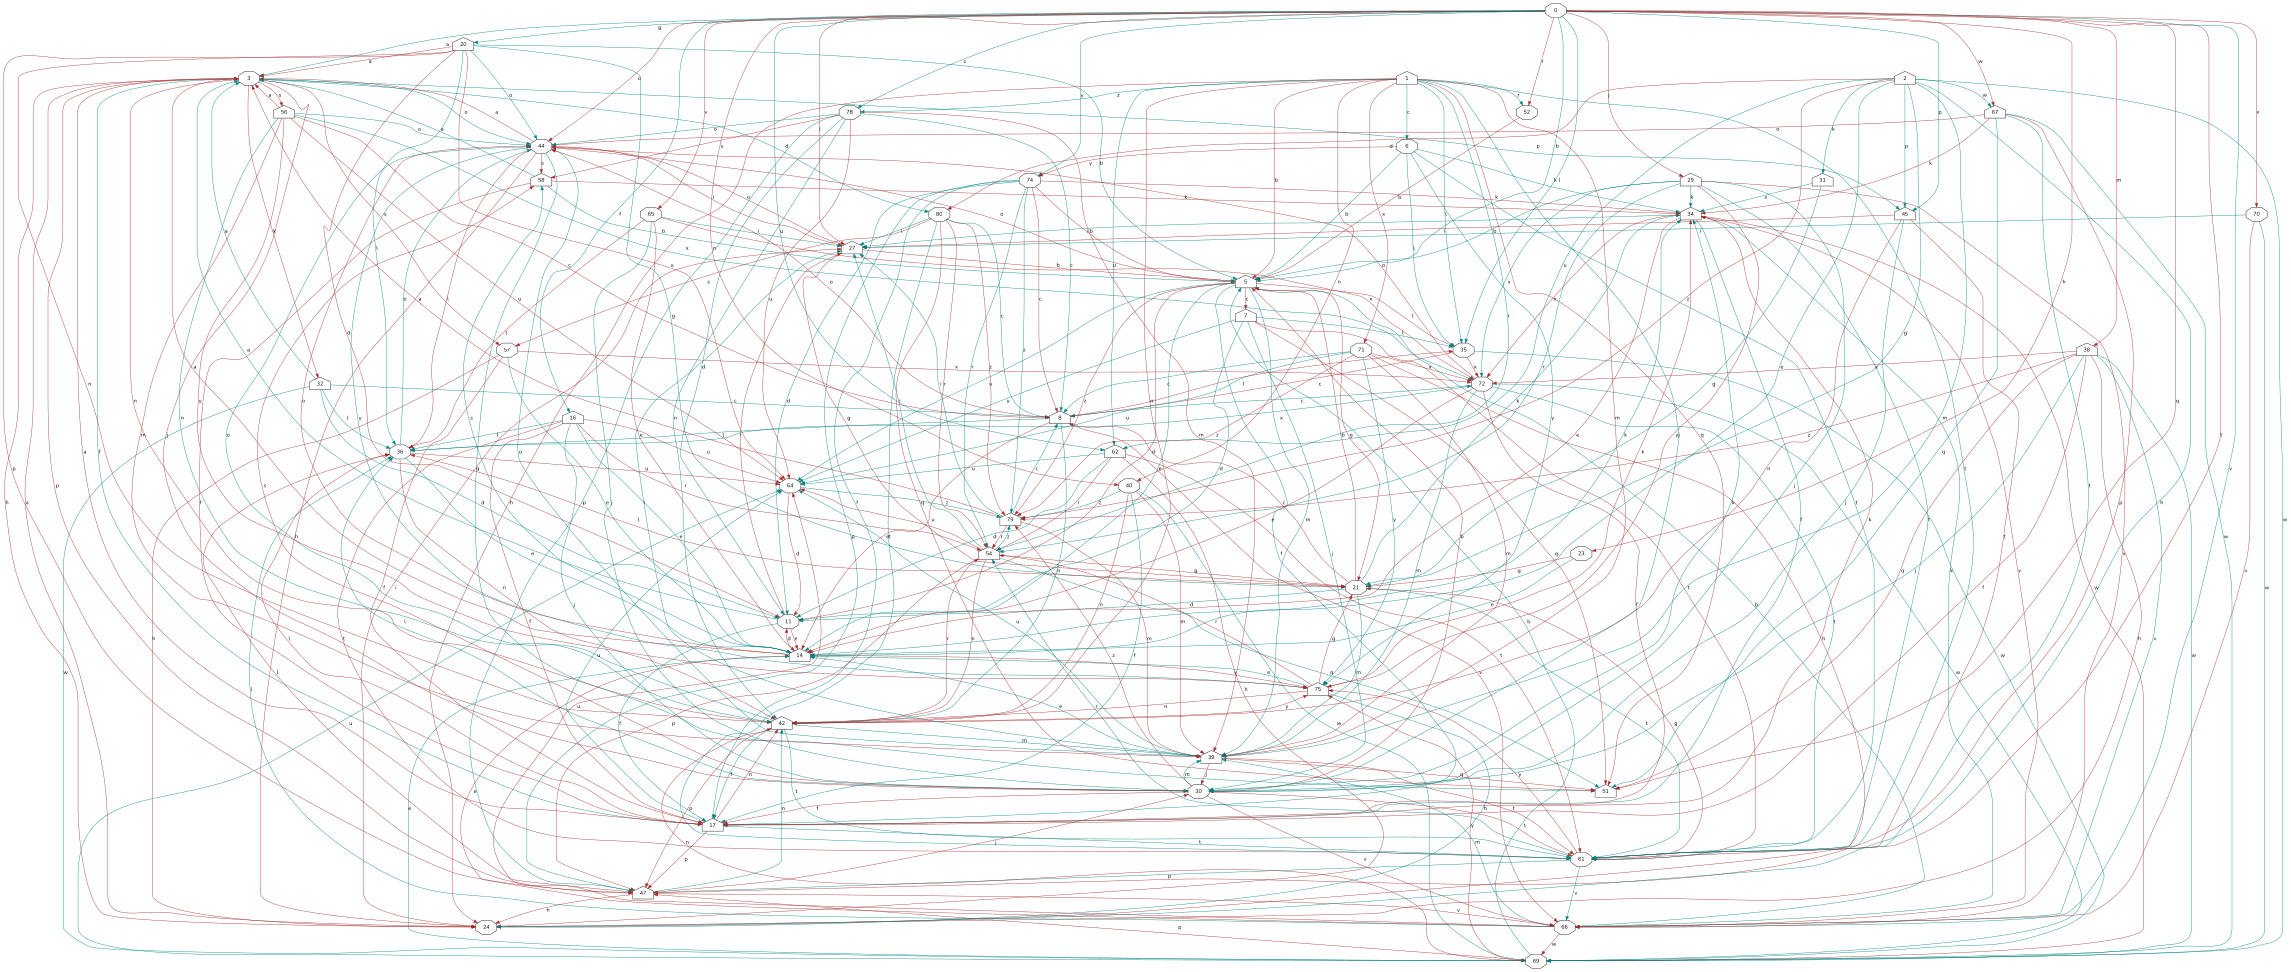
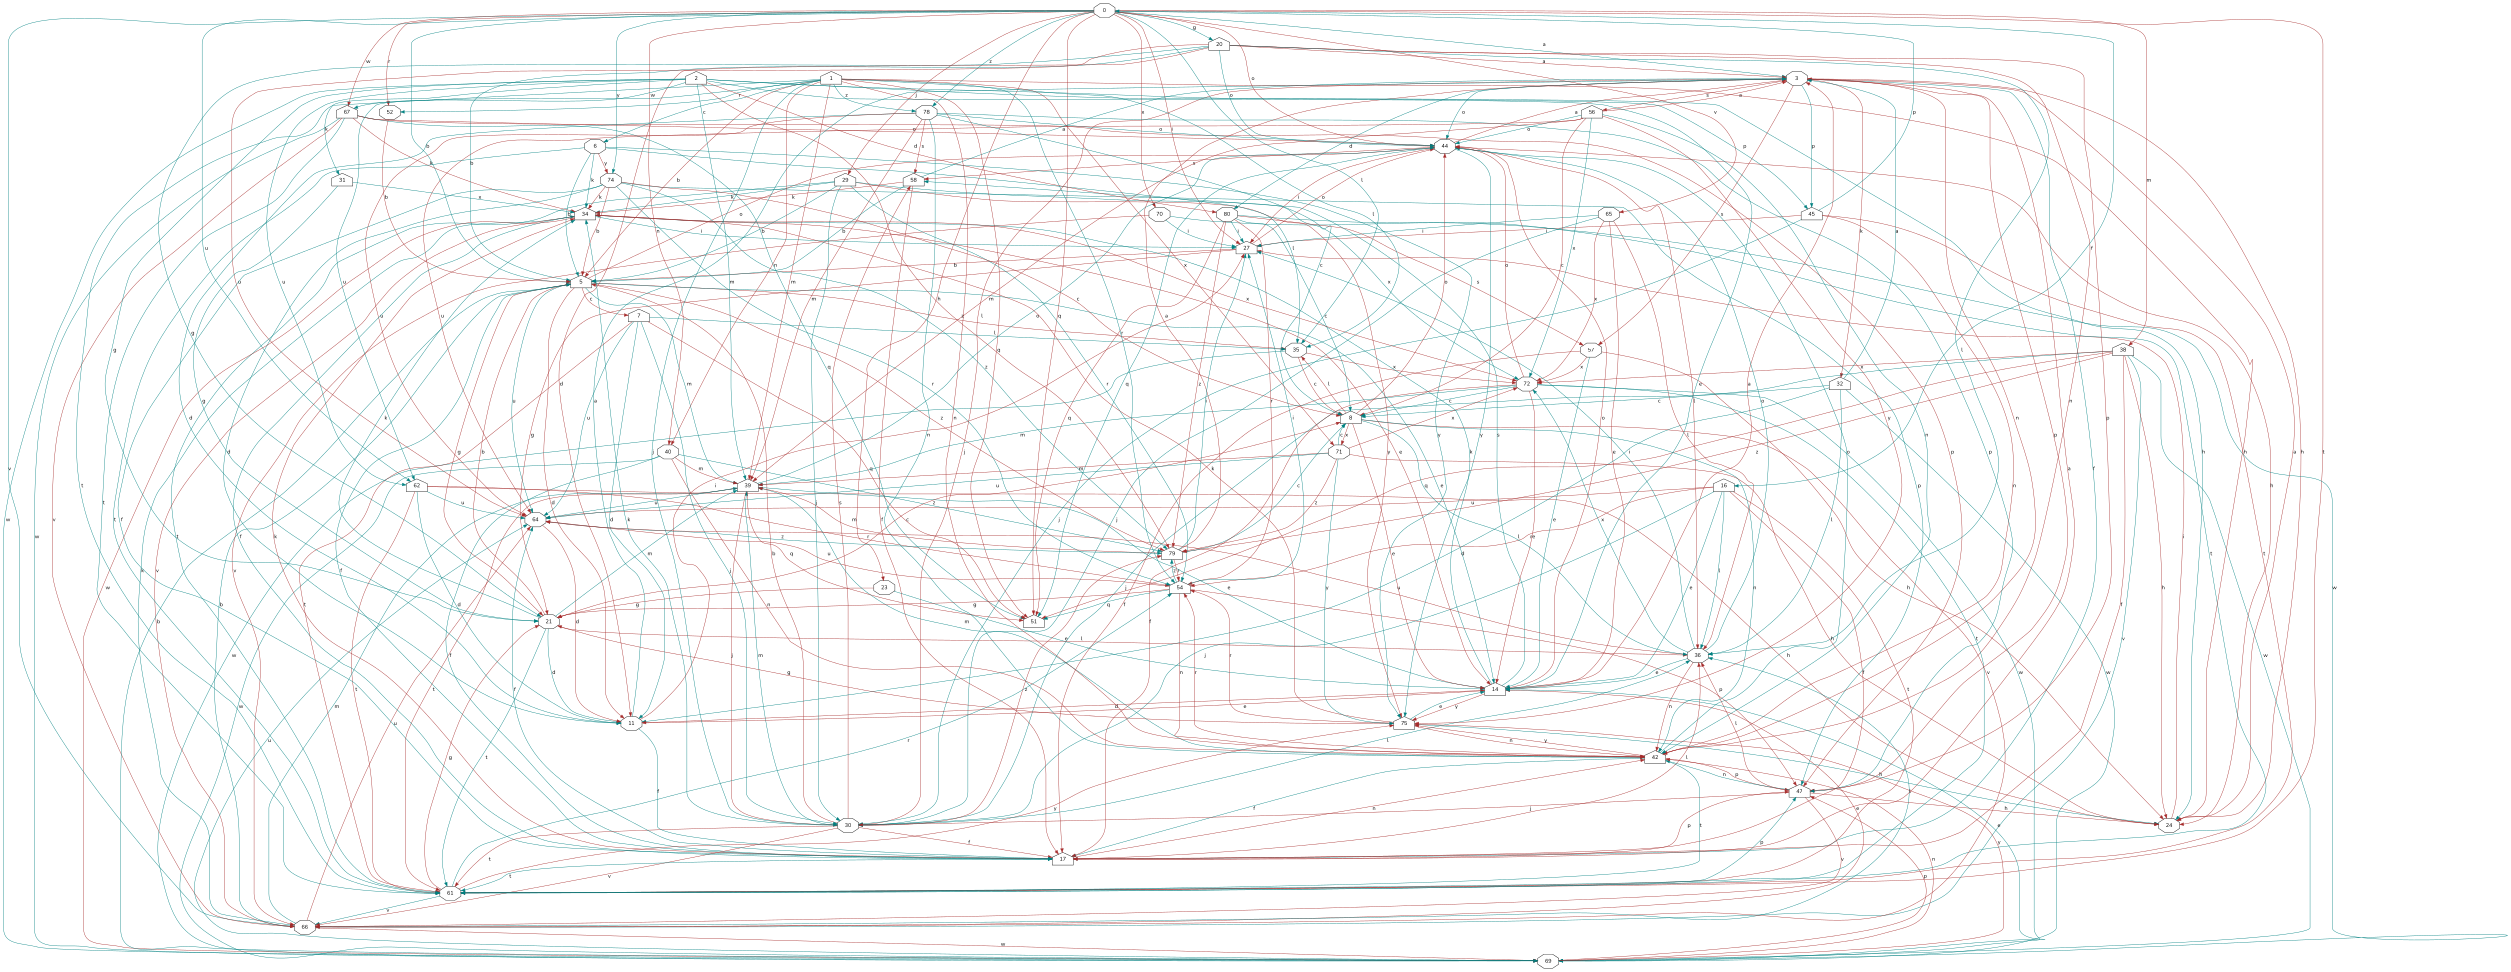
edge "0" -> "45": reversed
edge "8" -> "71": added, label "x"
edge "29" -> "66": now "67" -> "66"
edge "17" -> "64": label "u" -> "f"
edge "39" -> "27": now "36" -> "27"
